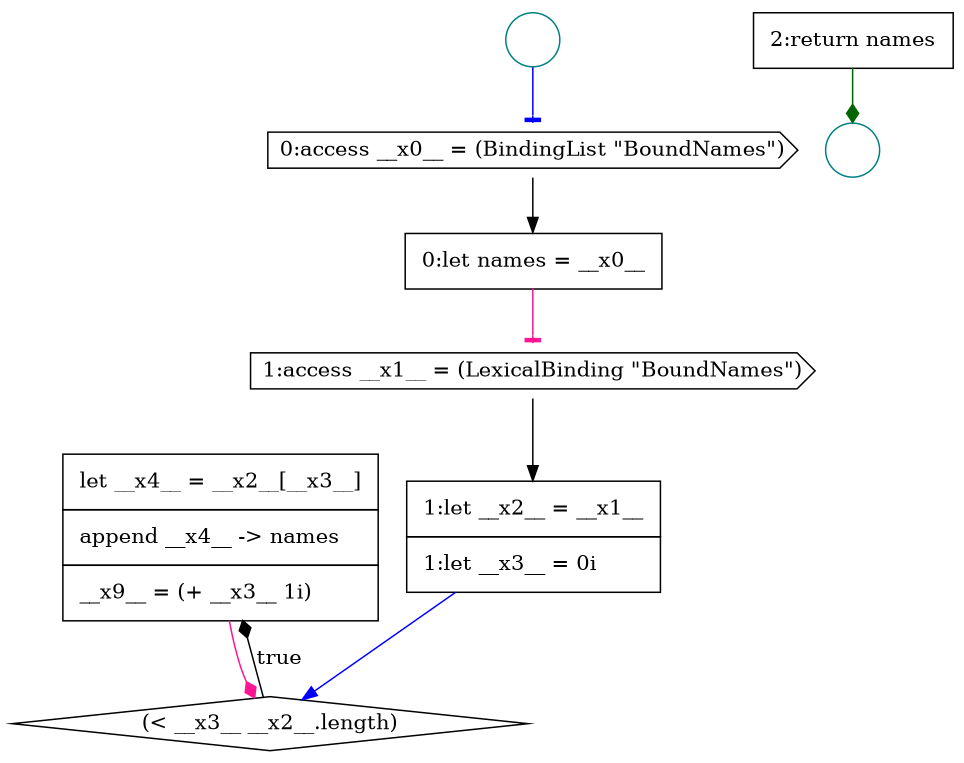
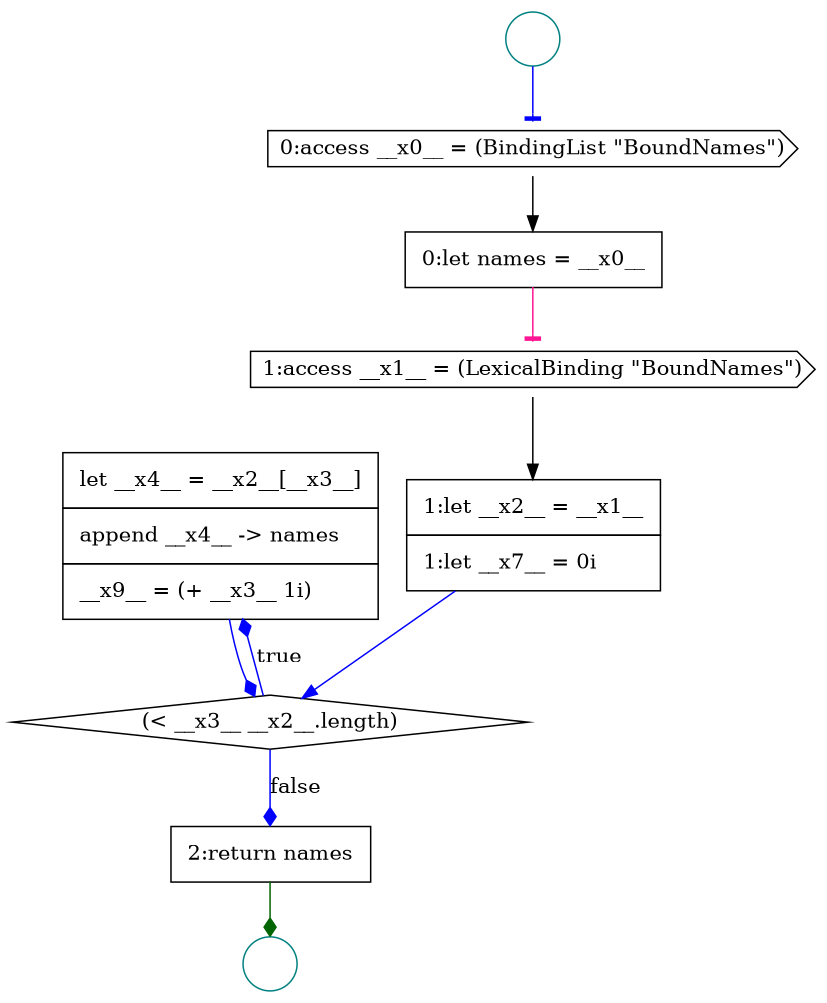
node "1:let __x2__ = __x1__": text "1:let __x3__ = 0i" -> "1:let __x7__ = 0i"
edge "let __x4__ = __x2__[__x3__]" -> "(< __x3__ __x2__.length)": color deeppink -> blue
edge "(< __x3__ __x2__.length)" -> "let __x4__ = __x2__[__x3__]": color black -> blue
edge "(< __x3__ __x2__.length)" -> "2:return names": added, label "false"
